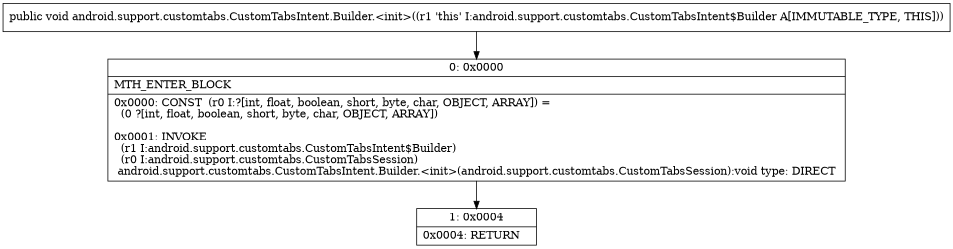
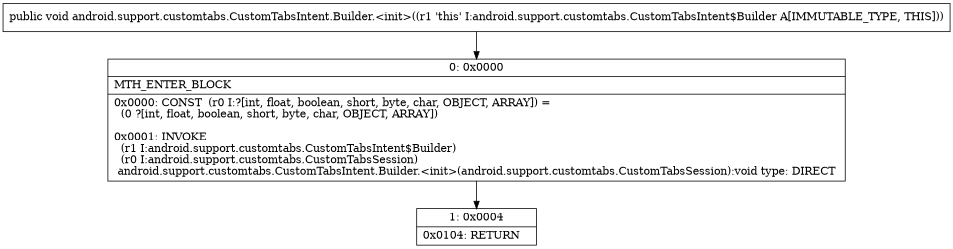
node "1: 0x0004": text "0x0004: RETURN" -> "0x0104: RETURN"
